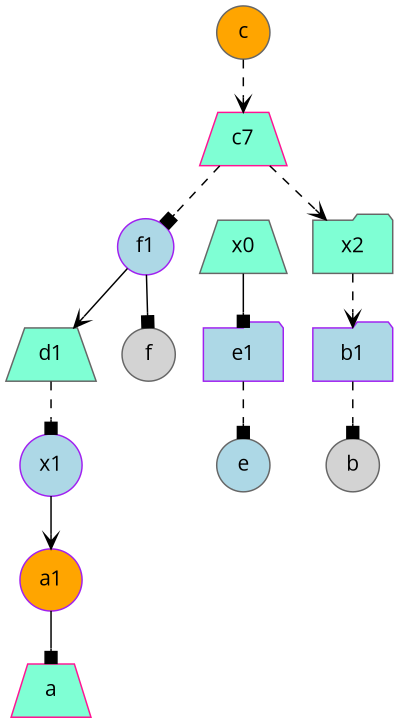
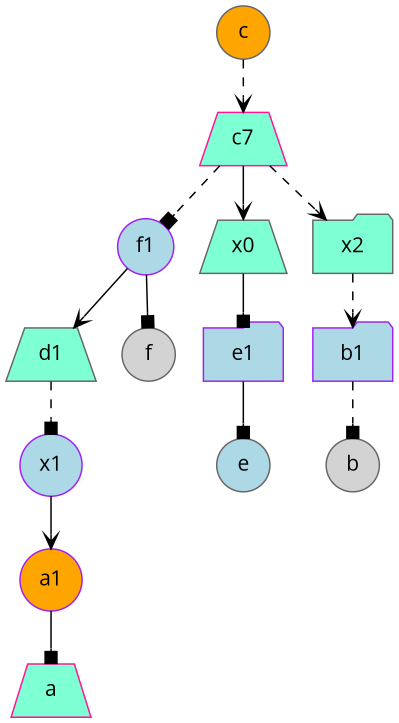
edge "c7" -> "x0": added
edge "e1" -> "e": style dashed -> solid
